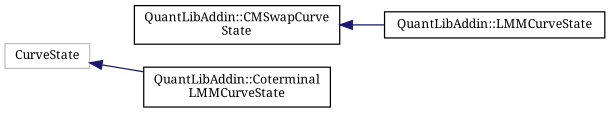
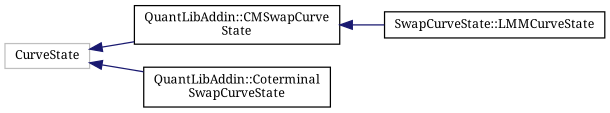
node "QuantLibAddin::LMMCurveState": label "QuantLibAddin::LMMCurveState" -> "SwapCurveState::LMMCurveState"
edge "QuantLibAddin::CMSwapCurve State" -> "CurveState": added
node "QuantLibAddin::Coterminal LMMCurveState": label "QuantLibAddin::Coterminal LMMCurveState" -> "QuantLibAddin::Coterminal SwapCurveState"
